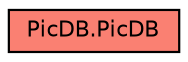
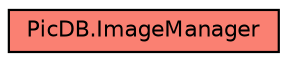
node "PicDB.PicDB": label "PicDB.PicDB" -> "PicDB.ImageManager"
